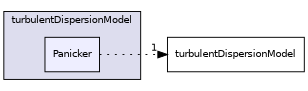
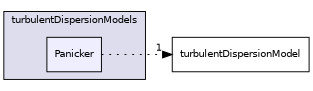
cluster "turbulentDispersionModel": label "turbulentDispersionModel" -> "turbulentDispersionModels"
